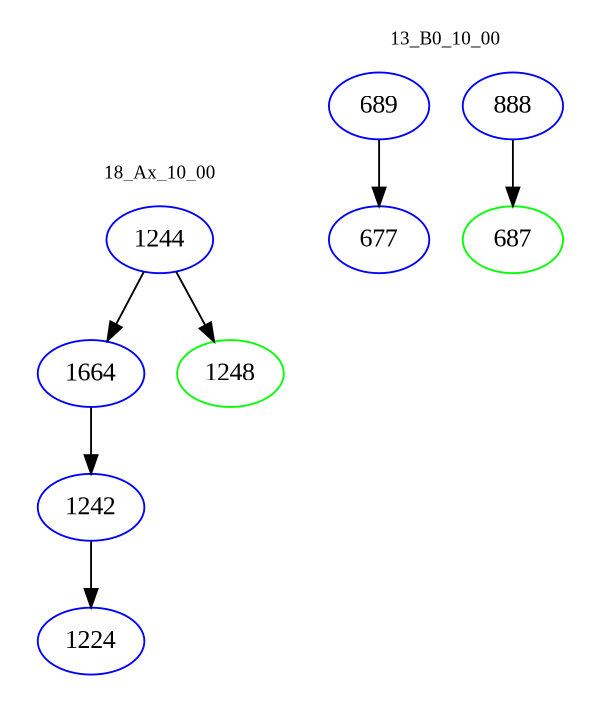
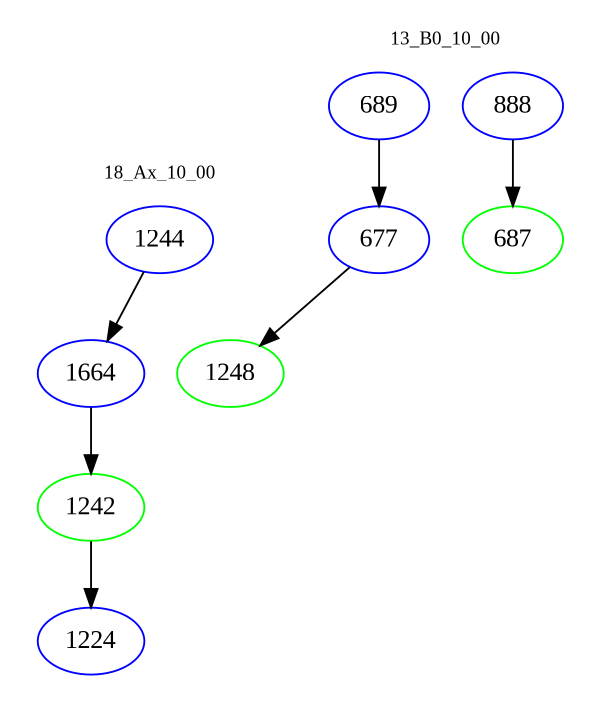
edge "1244" -> "1248": now "677" -> "1248"
node "1242": color blue -> green
